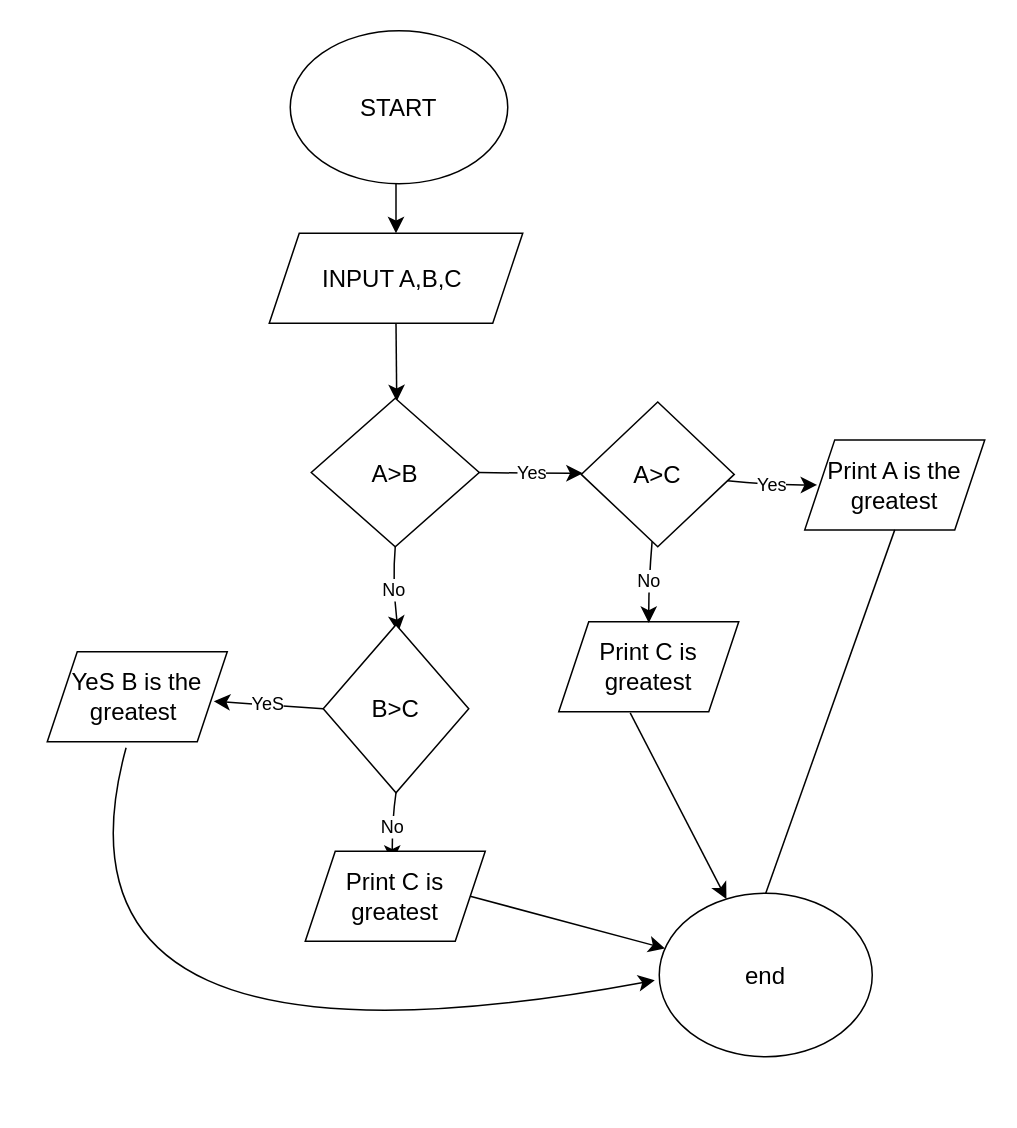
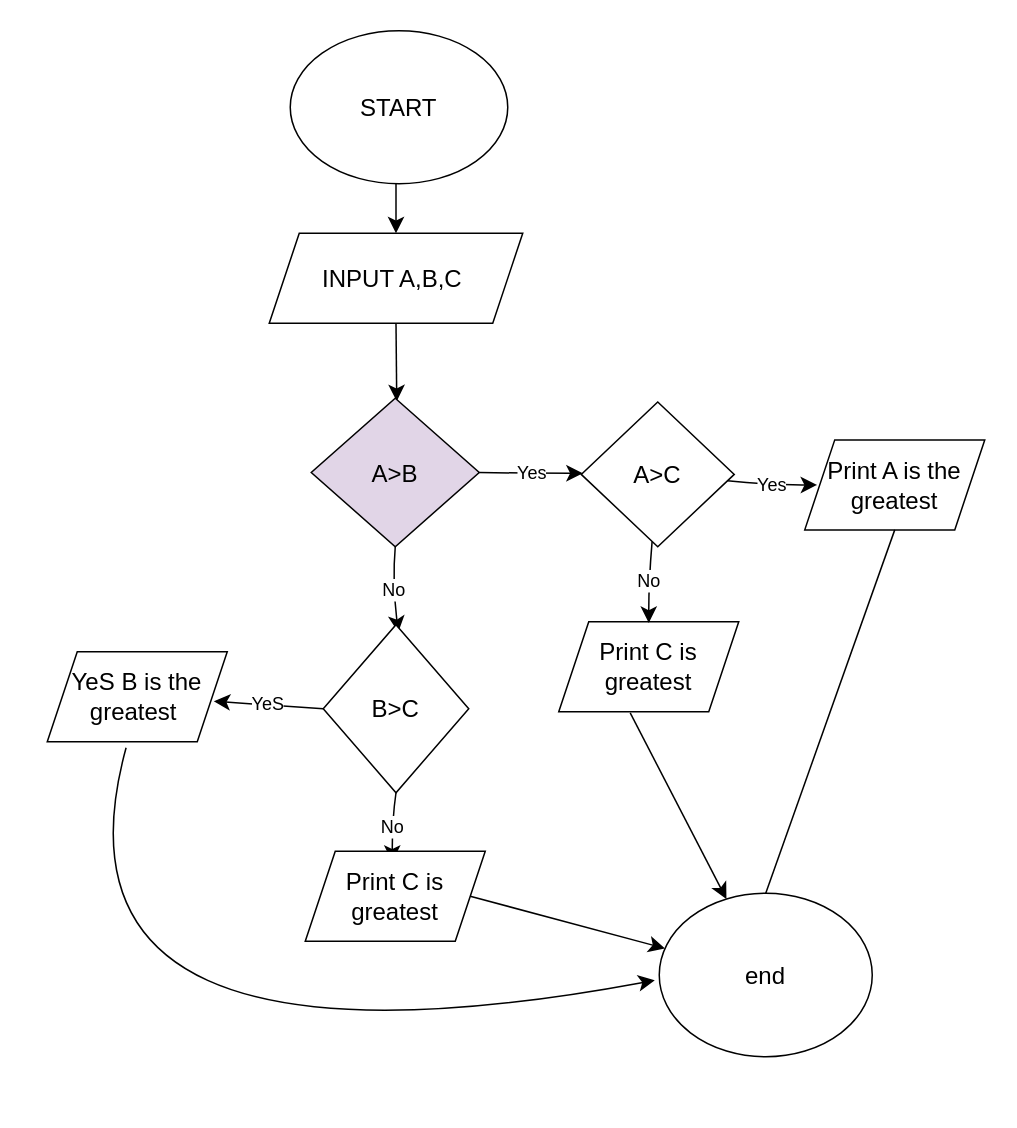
node "A>B": fillcolor #ffffff -> #e1d5e7
